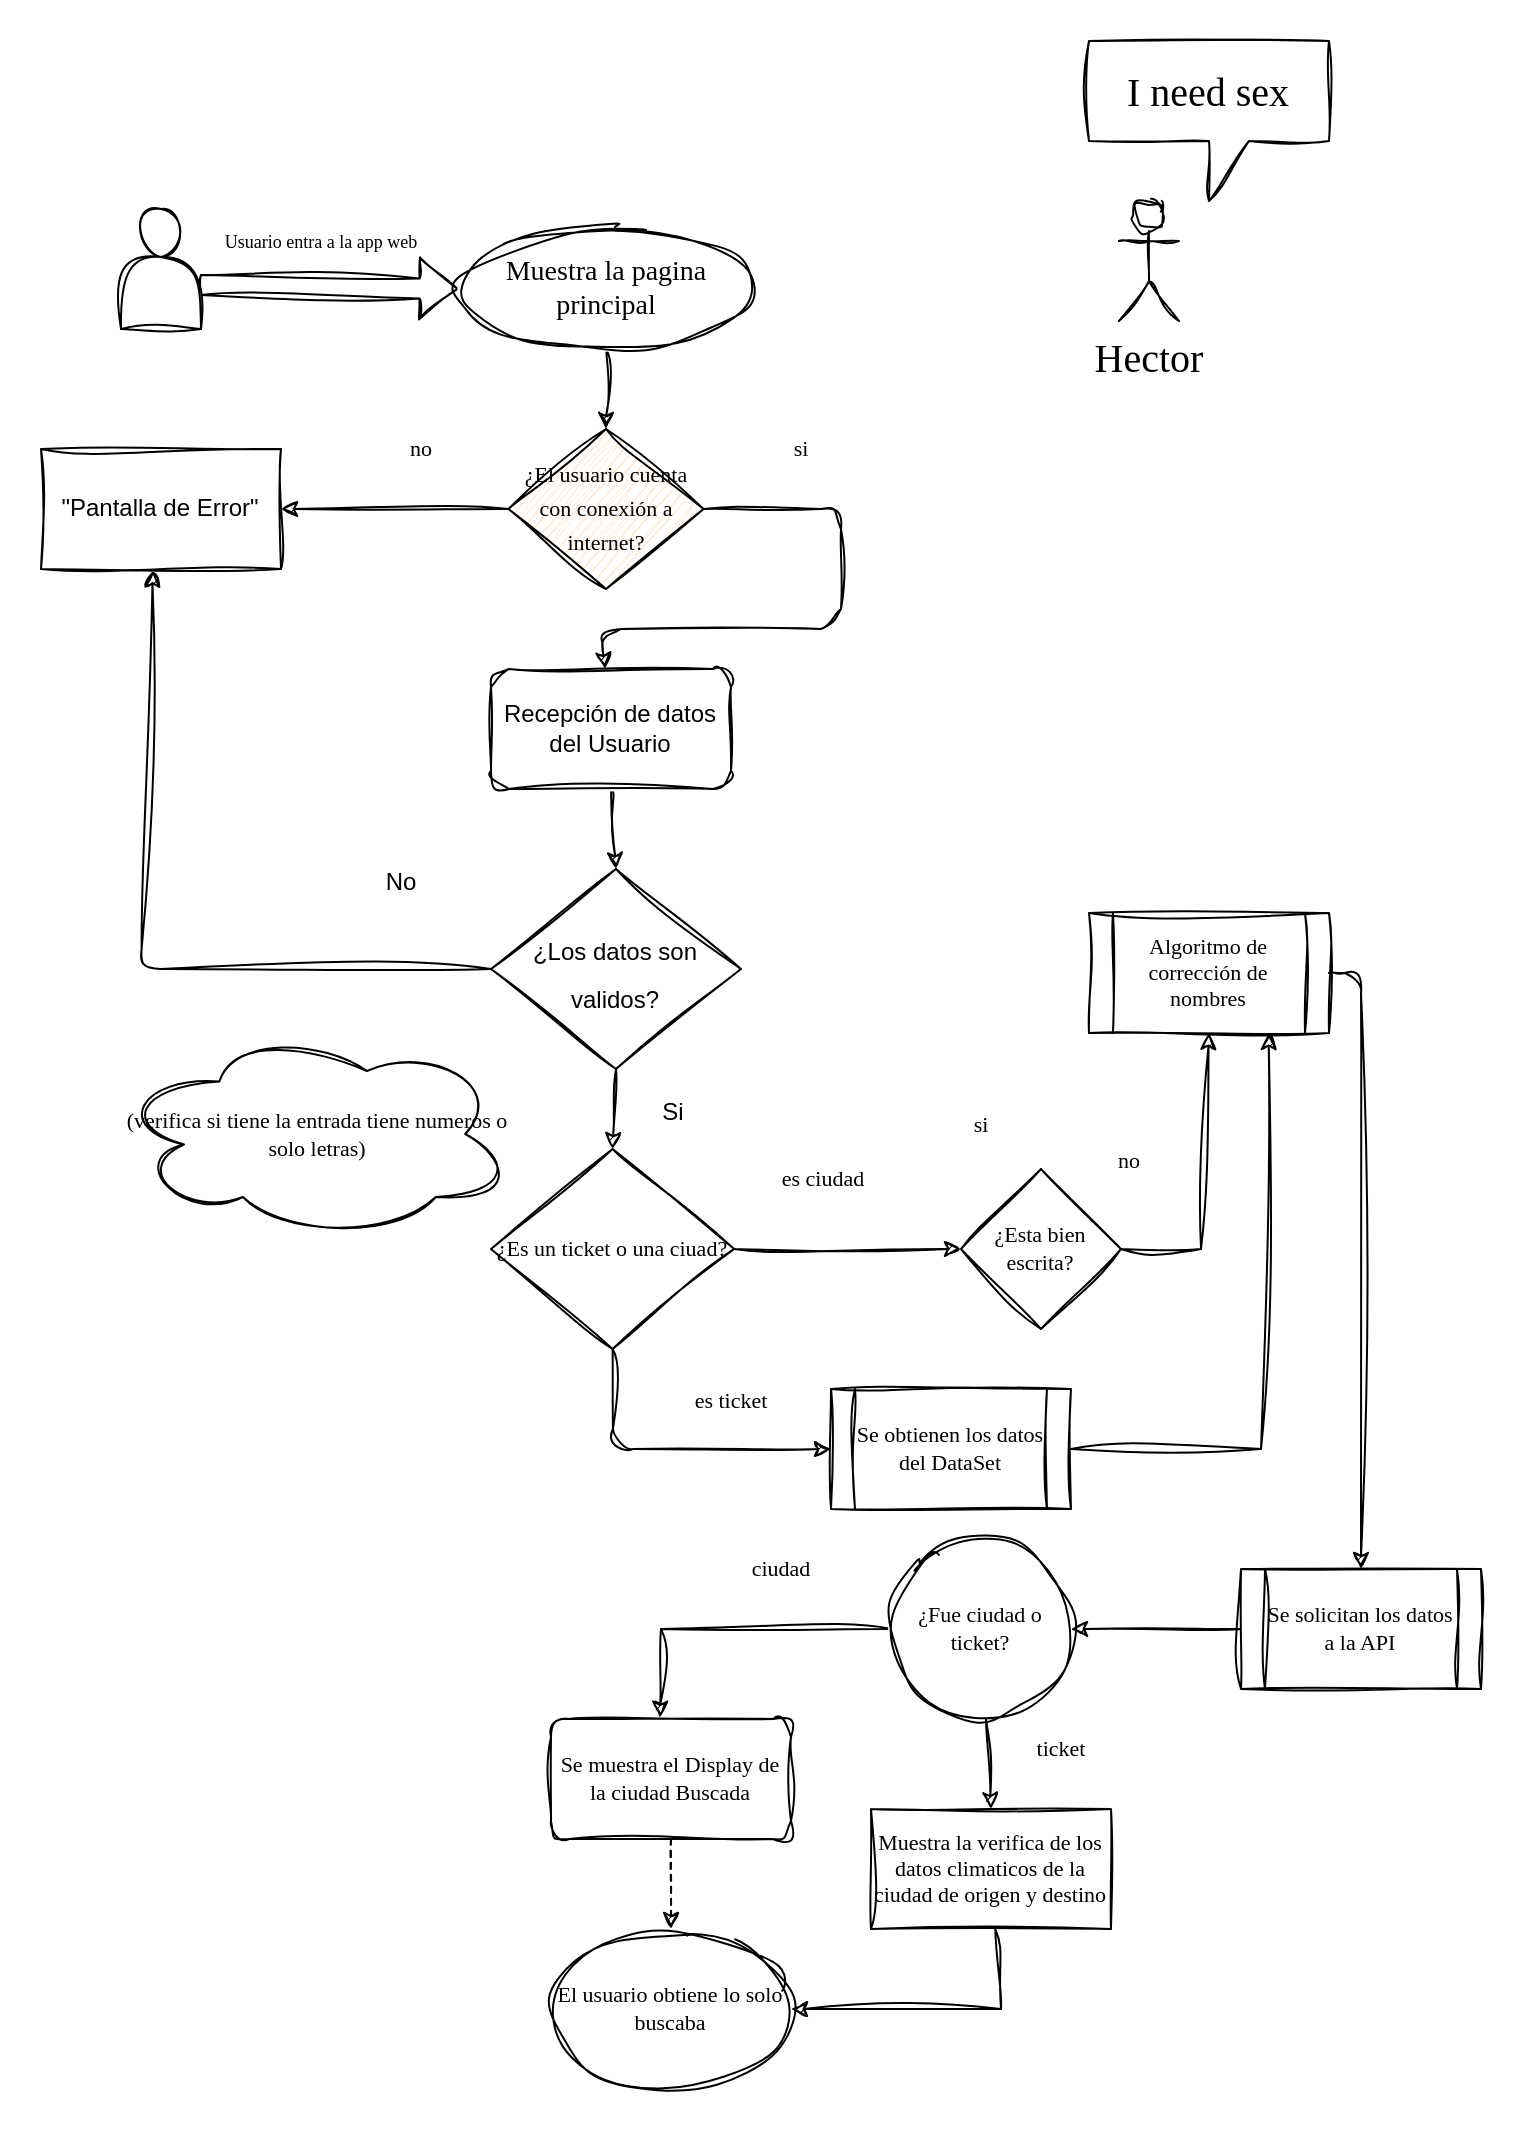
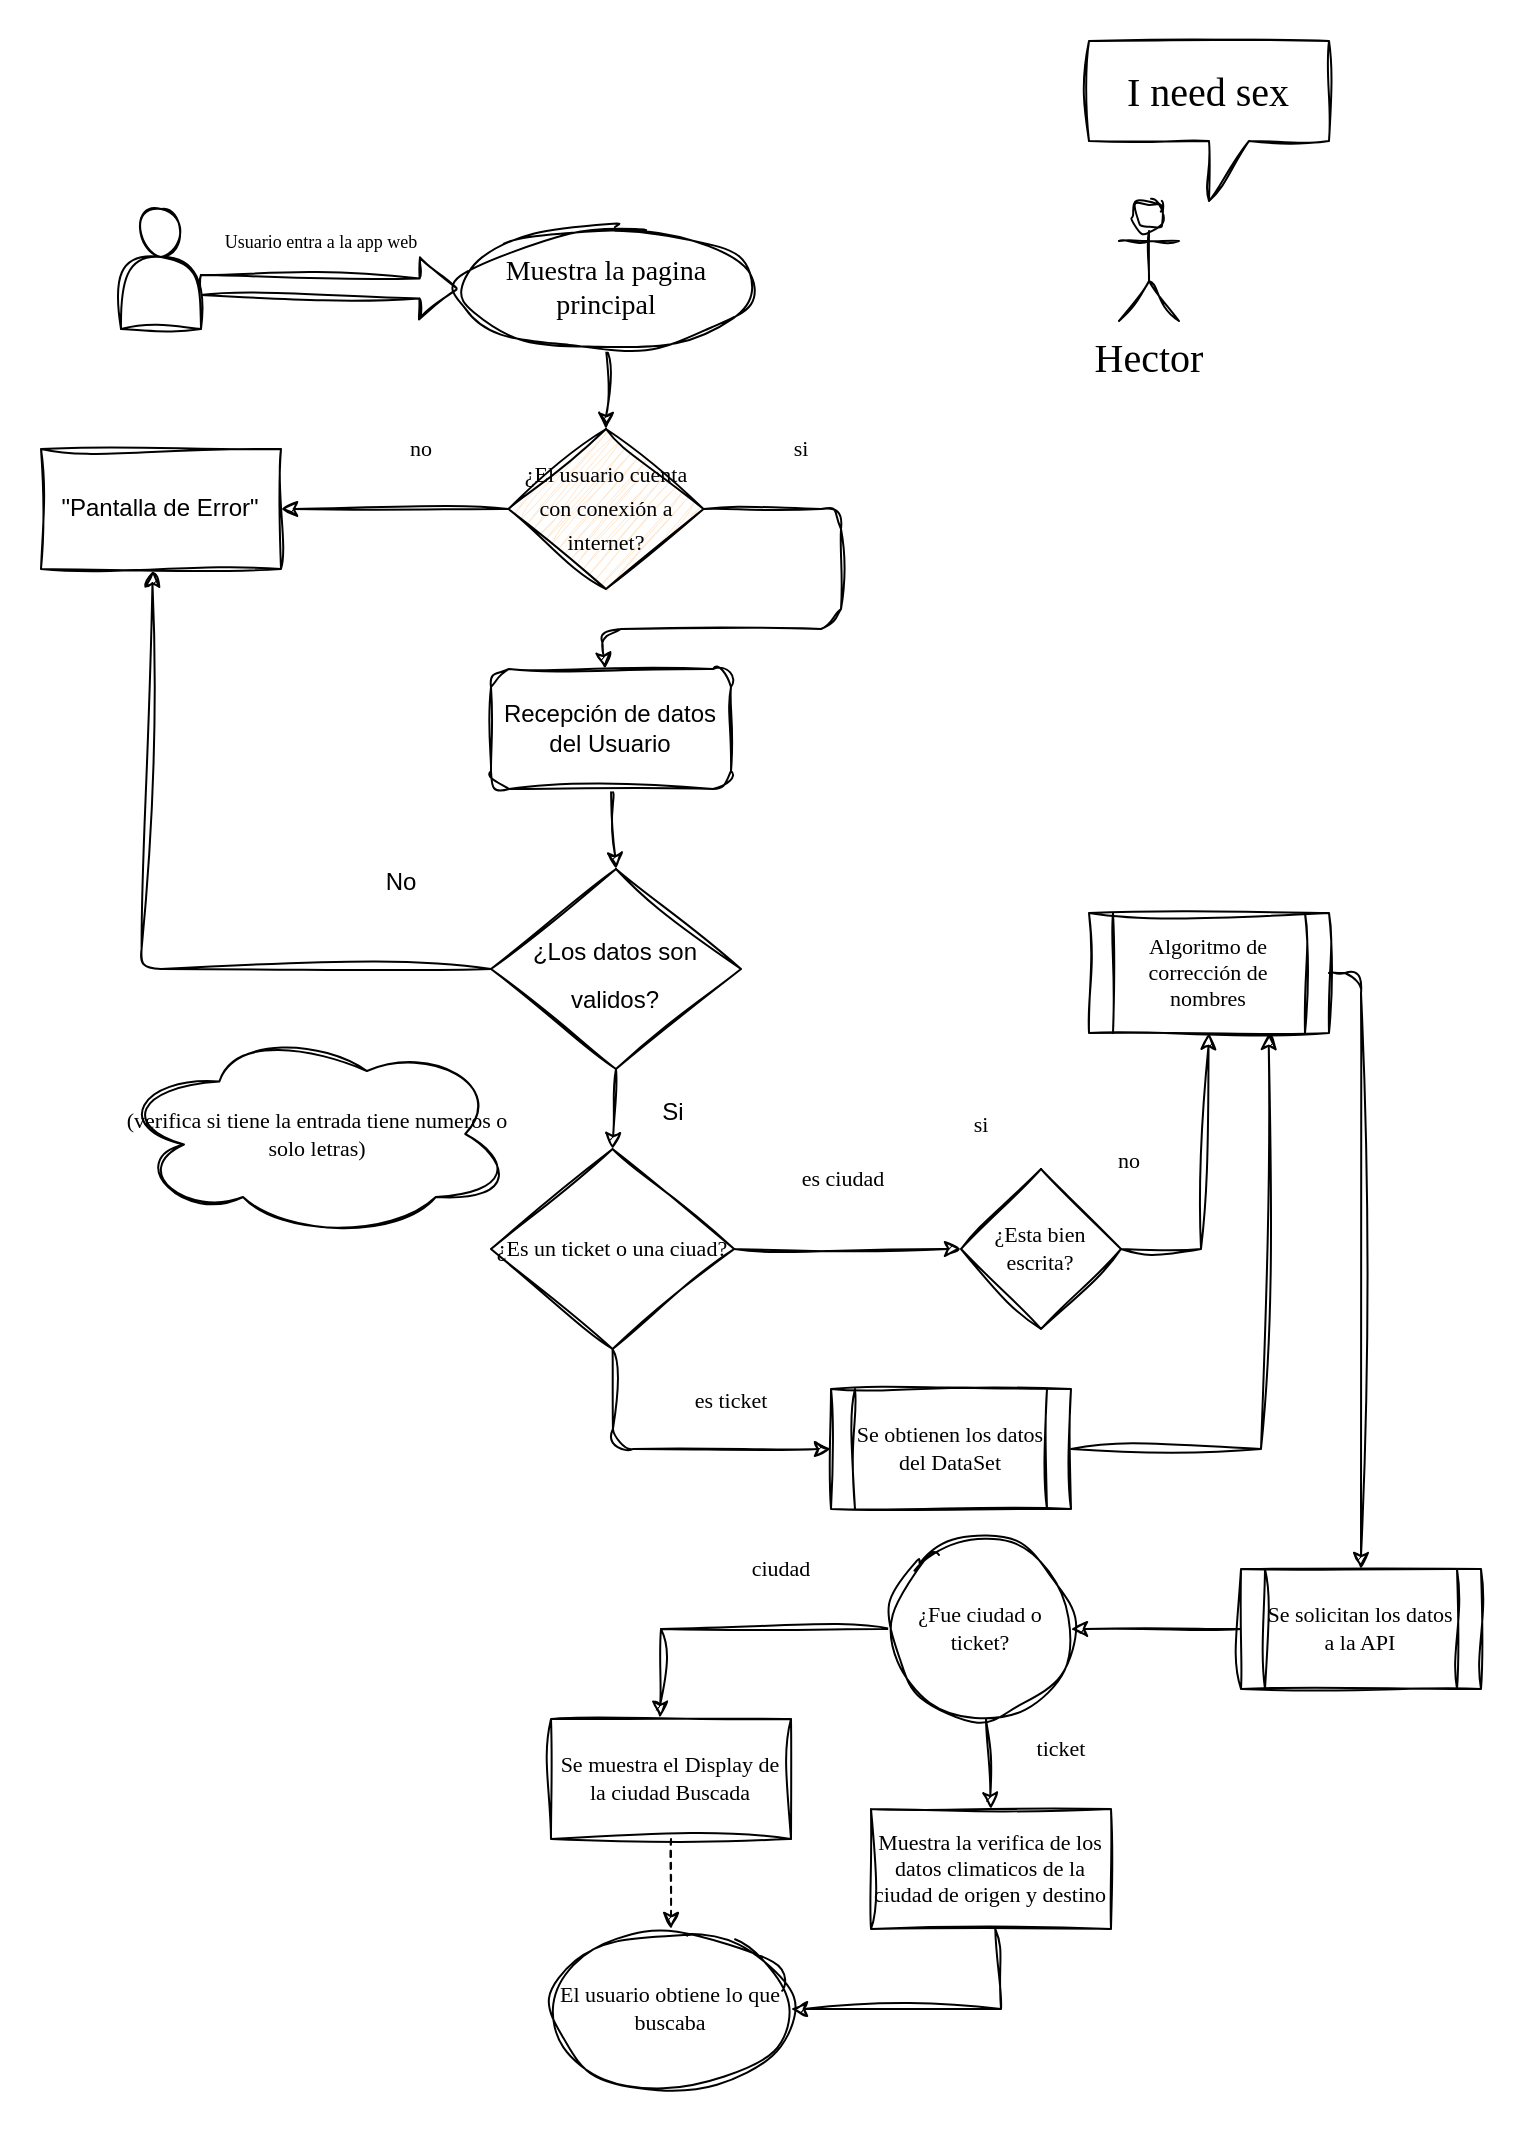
node "es ciudad": moved (824, 1179) -> (844, 1179)
node "Se muestra el Display de la ciudad Buscada": shape rounded rectangle -> rectangle
node "El usuario obtiene lo solo buscaba": label "El usuario obtiene lo solo buscaba" -> "El usuario obtiene lo que buscaba"
